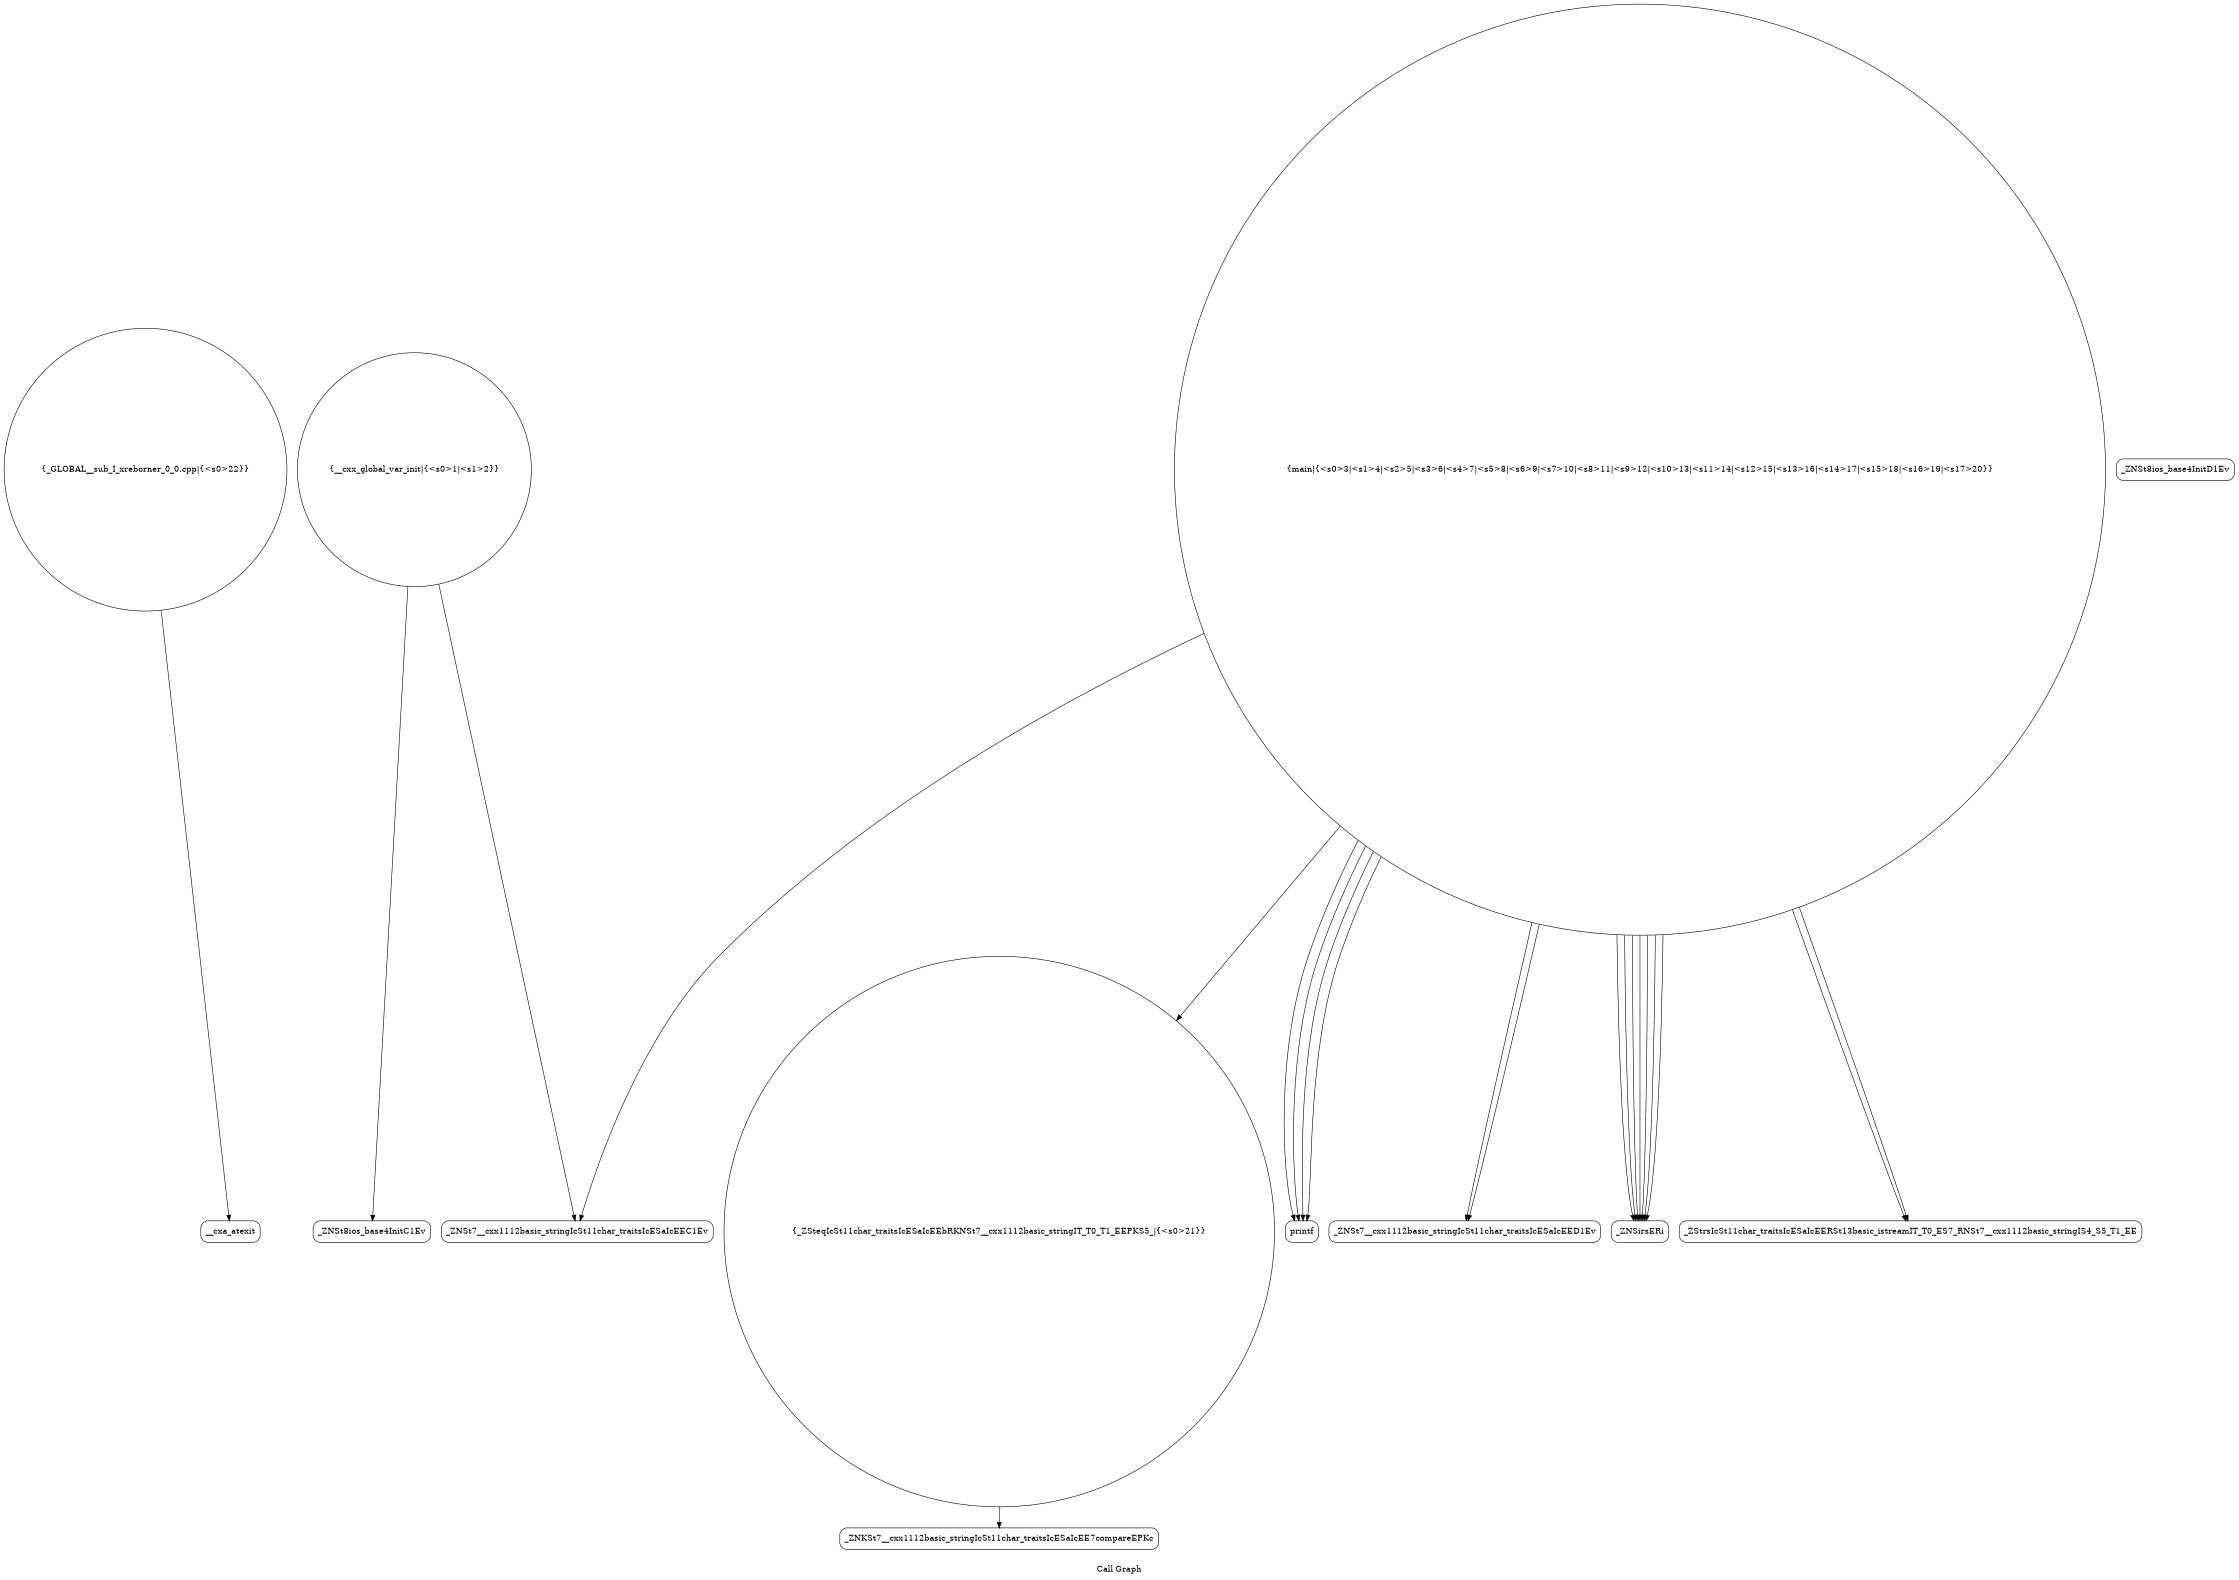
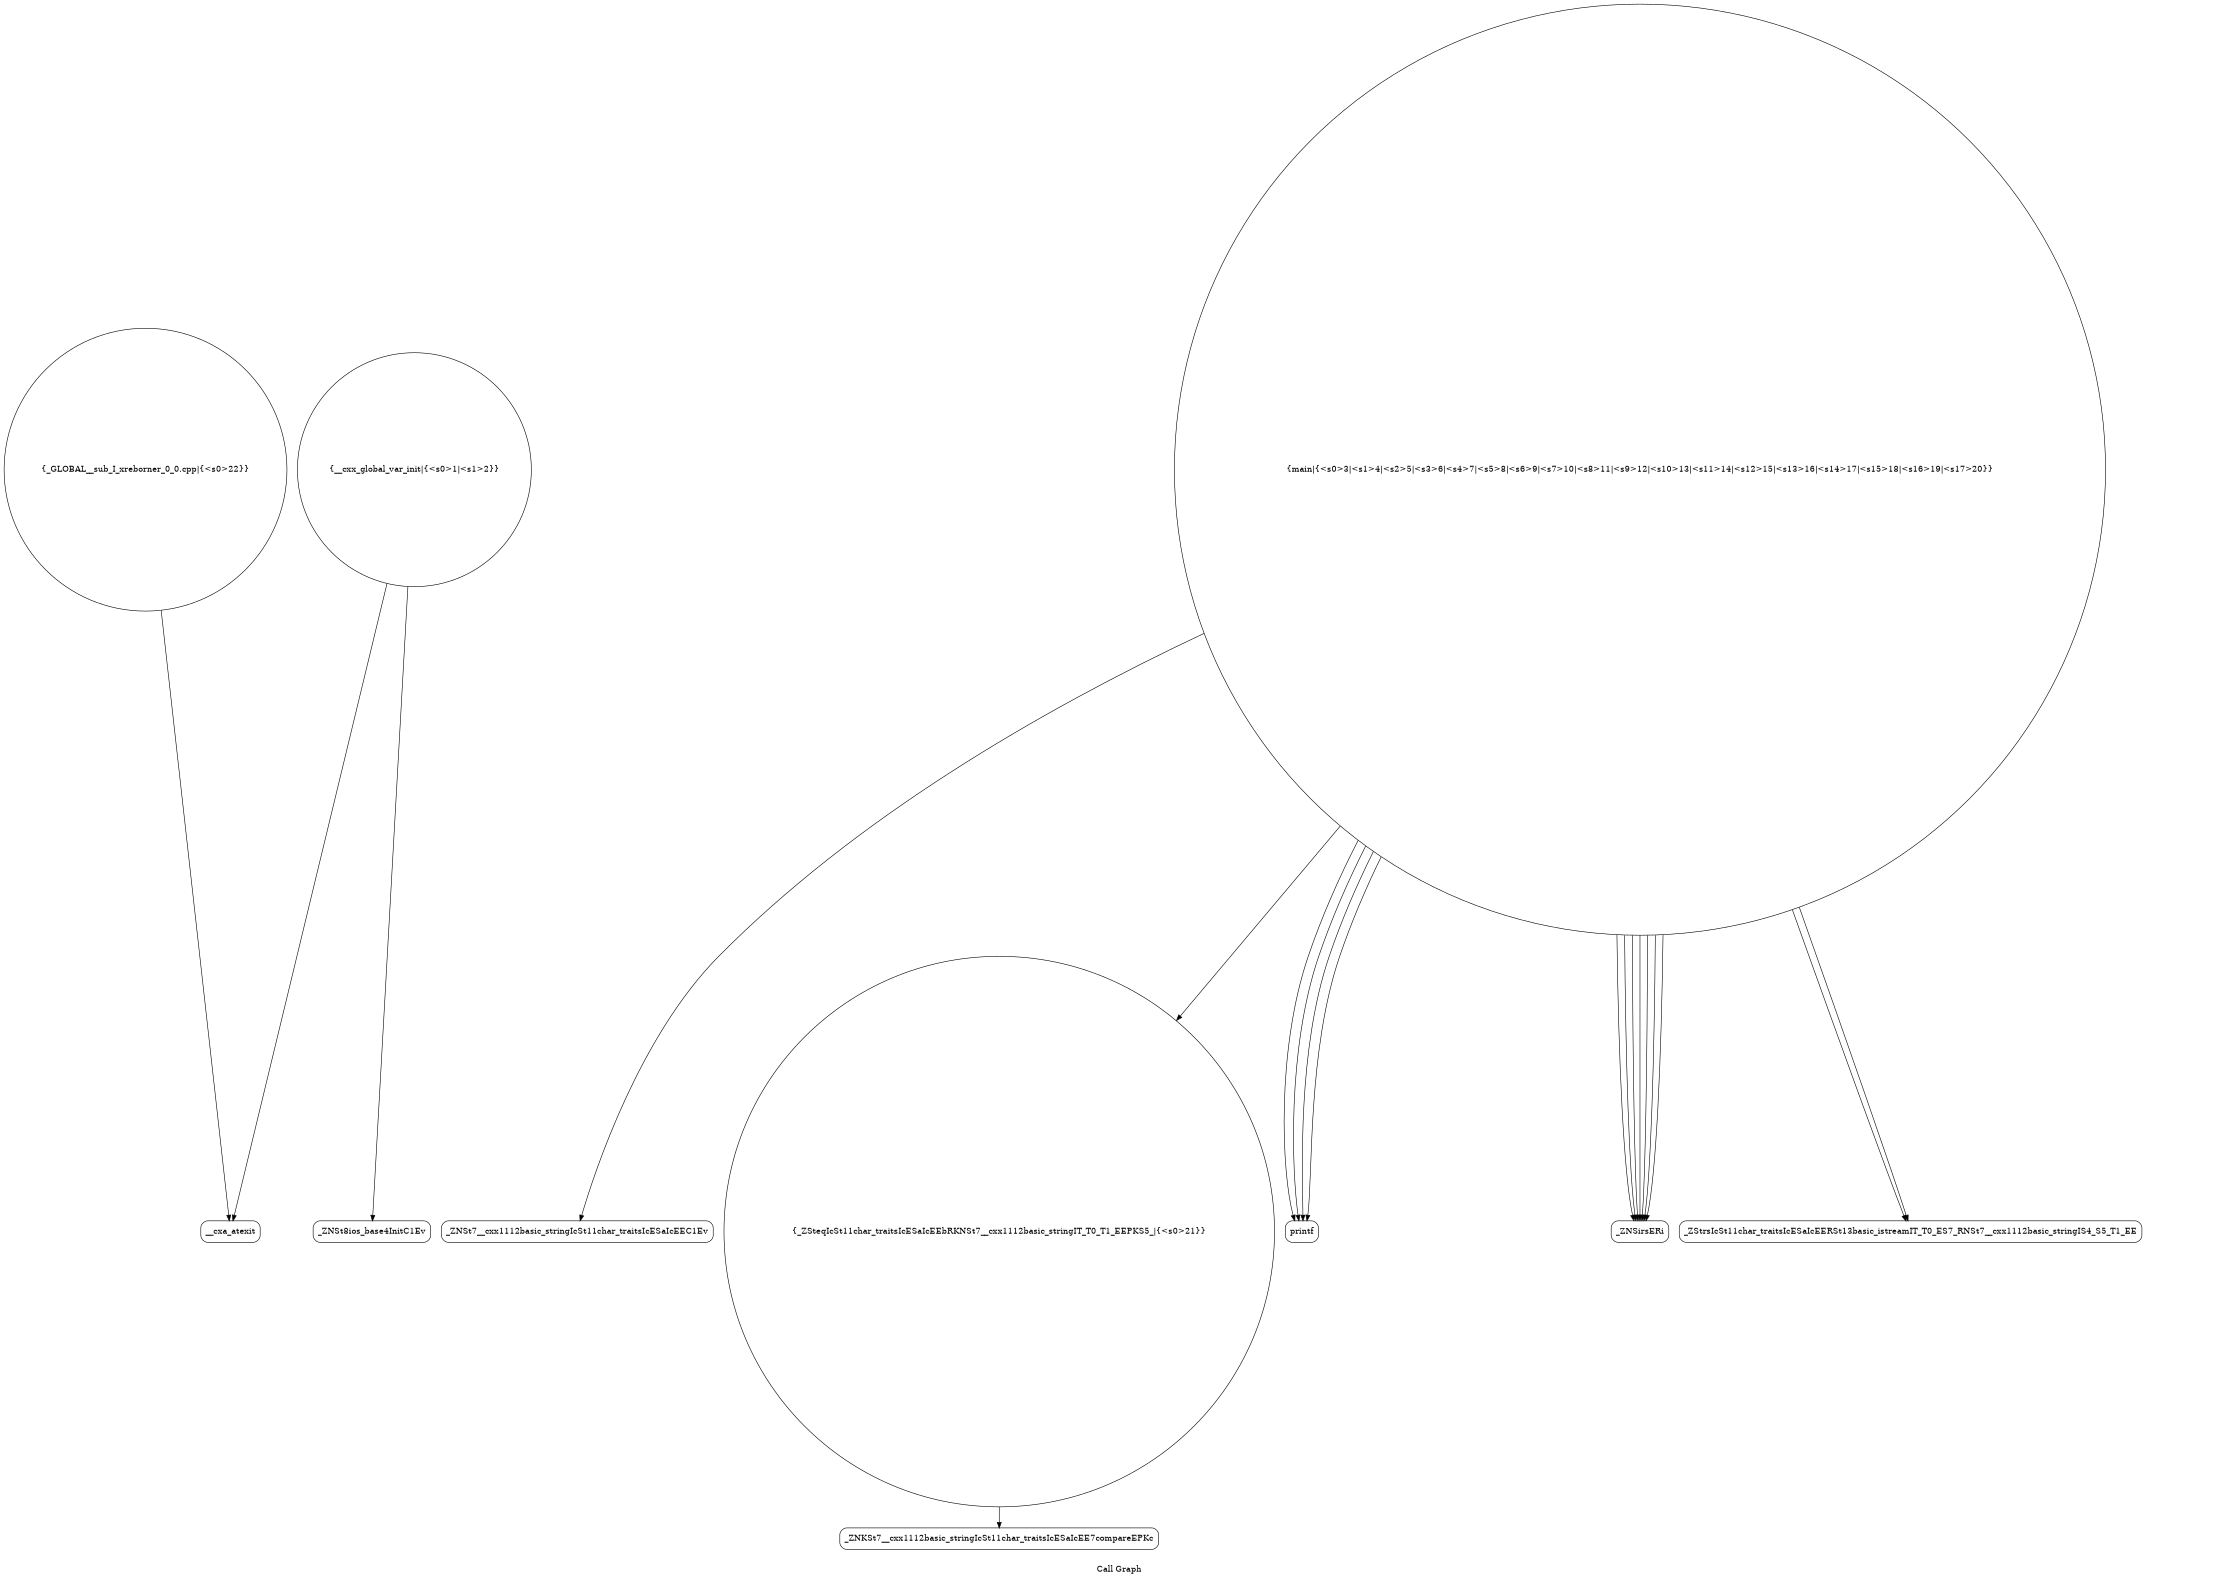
node "_ZNSt8ios_base4InitD1Ev": removed
edge "{__cxx_global_var_init|{<s0>1|<s1>2}}" -> "_ZNSt7__cxx1112basic_stringIcSt11char_traitsIcESaIcEEC1Ev": now "{__cxx_global_var_init|{<s0>1|<s1>2}}" -> "__cxa_atexit"
node "_ZNSt7__cxx1112basic_stringIcSt11char_traitsIcESaIcEED1Ev": removed
